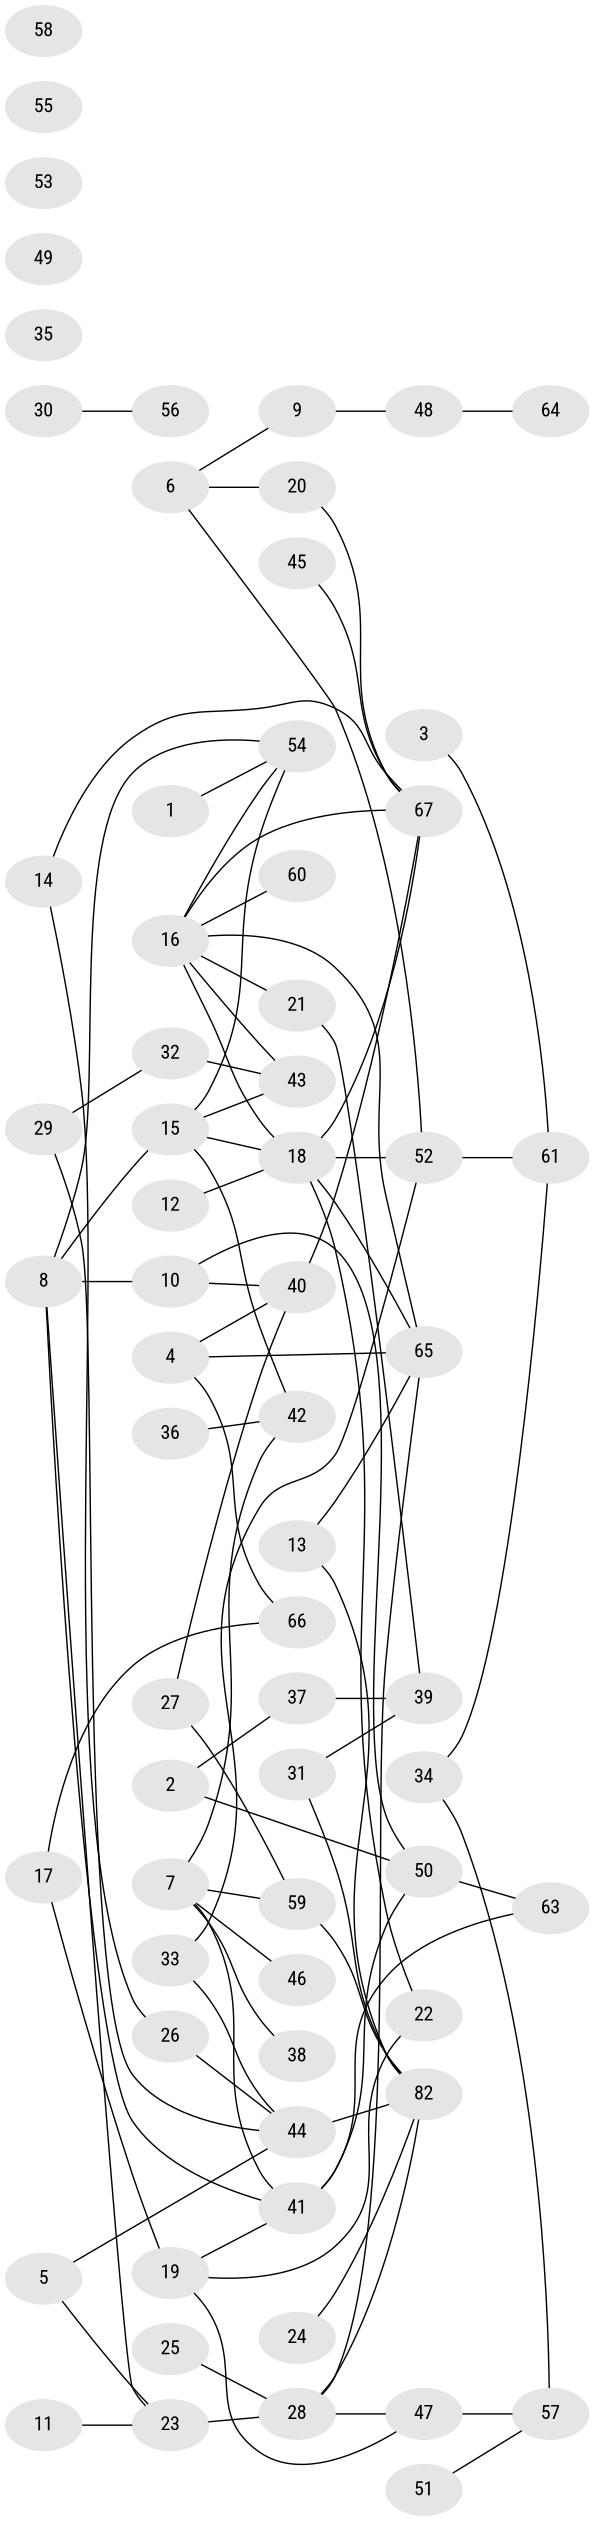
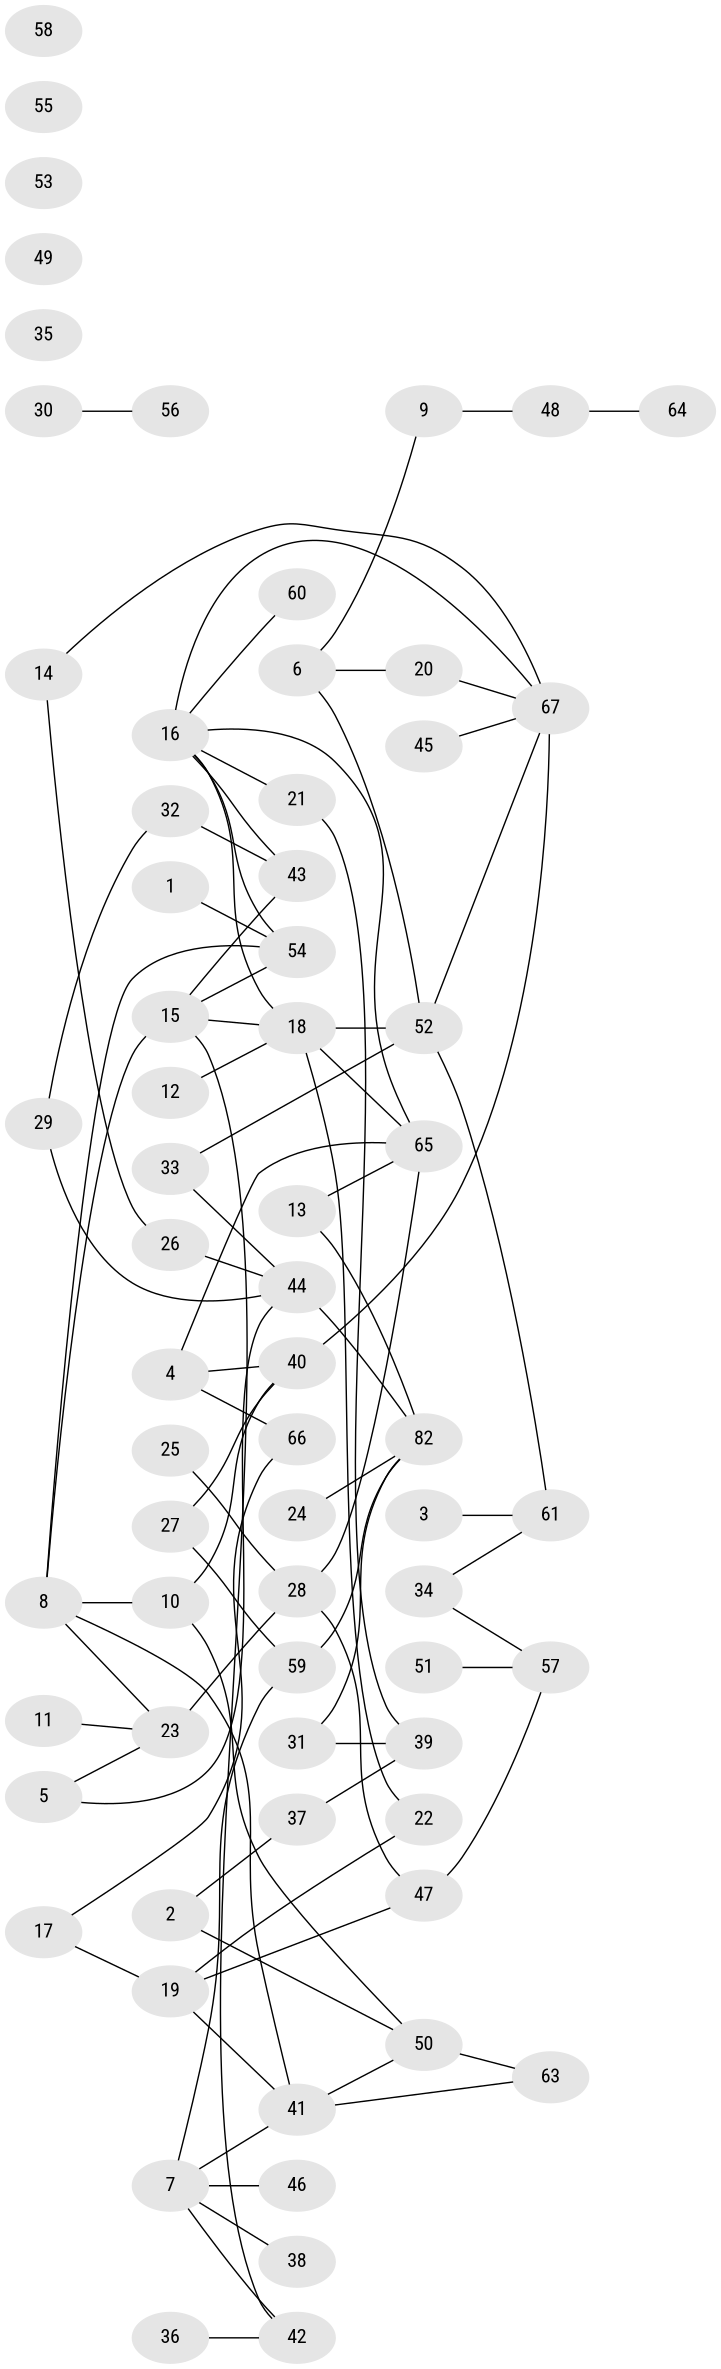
edge "67" -- "18": now "67" -- "52"
edge "82" -- "28": removed
